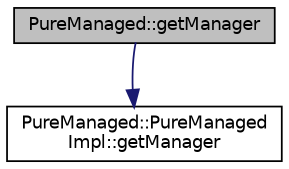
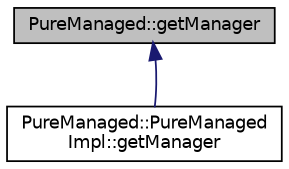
edge "PureManaged::getManager" -> "PureManaged::PureManaged Impl::getManager": reversed
